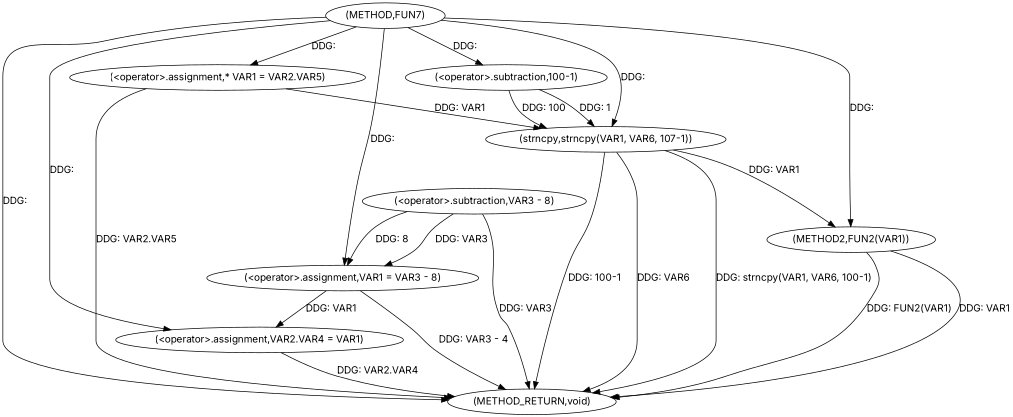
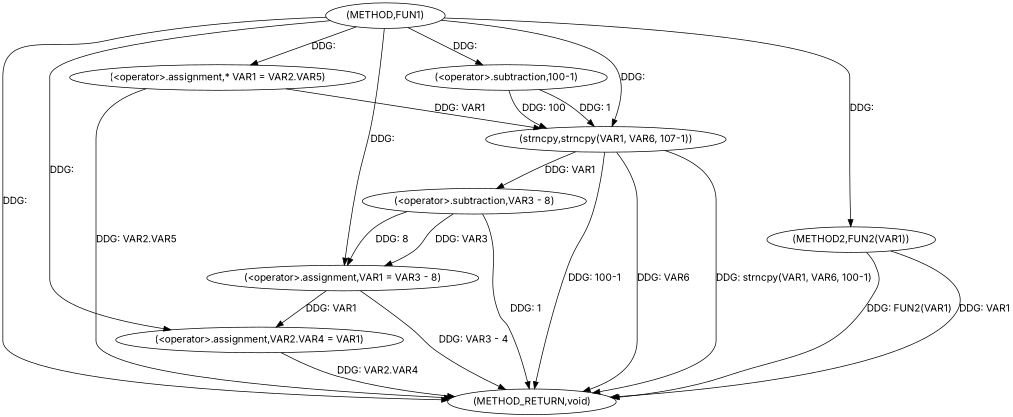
node "(METHOD,FUN7)": label "(METHOD,FUN7)" -> "(METHOD,FUN1)"
edge "(strncpy,strncpy(VAR1, VAR6, 107-1))" -> "(METHOD2,FUN2(VAR1))": now "(strncpy,strncpy(VAR1, VAR6, 107-1))" -> "(<operator>.subtraction,VAR3 - 8)"
edge "(<operator>.subtraction,VAR3 - 8)" -> "(METHOD_RETURN,void)": label "DDG: VAR3" -> "DDG: 1"
